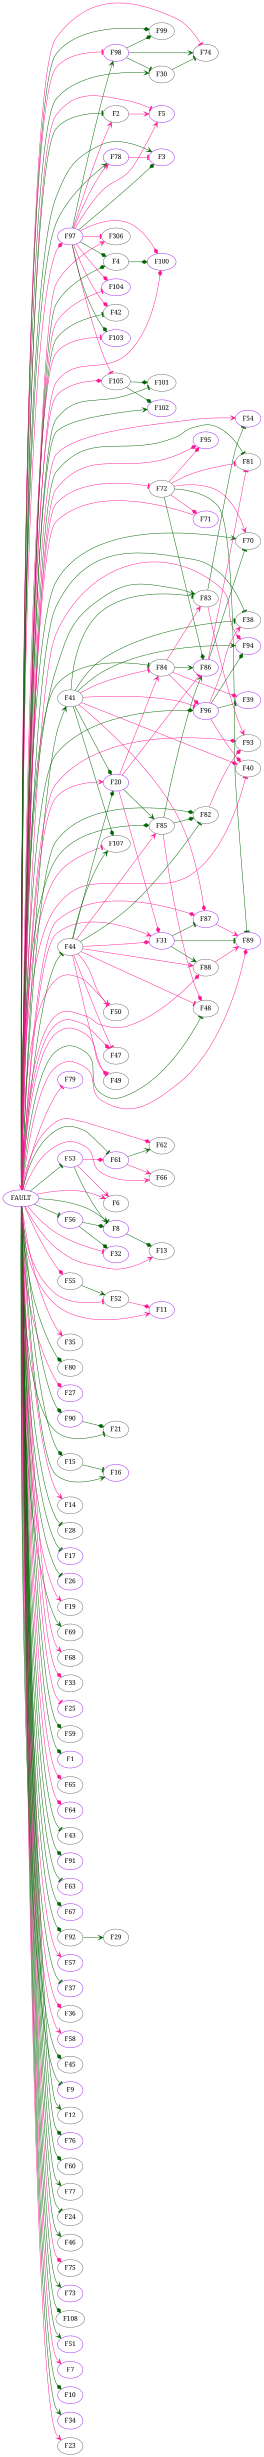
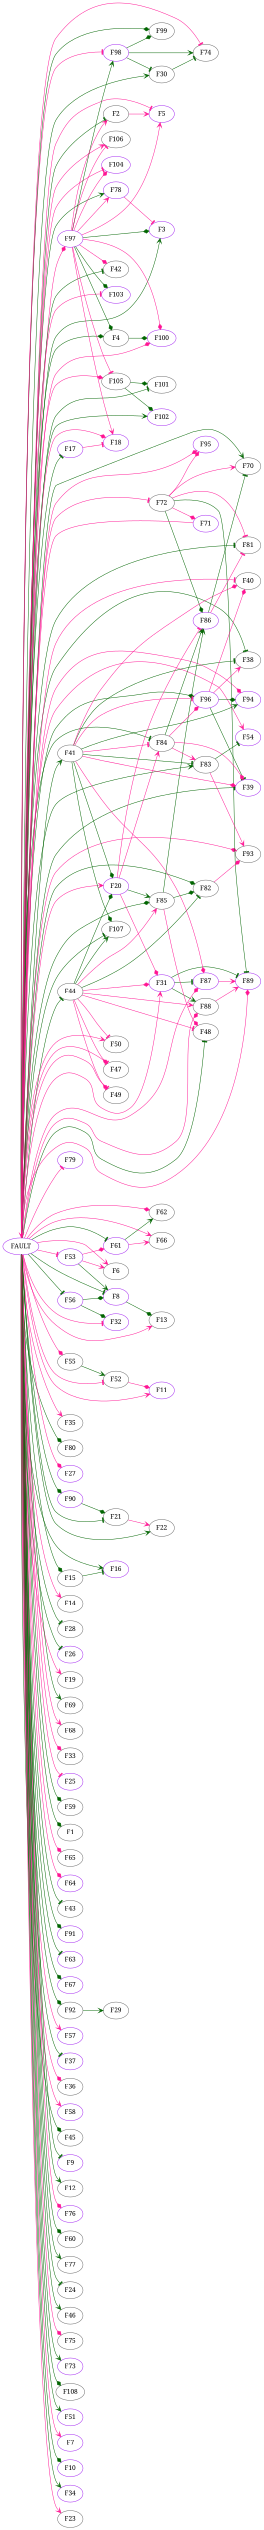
node "F306": label "F306" -> "F106"
node "F18": added
edge "F41" -> "F39": added
edge "FAULT" -> "F39": added
edge "FAULT" -> "F107": color deeppink -> darkgreen
edge "FAULT" -> "F53": color darkgreen -> deeppink
node "F22": added
edge "FAULT" -> "F76": color darkgreen -> deeppink
node "F1": color purple -> gray40
